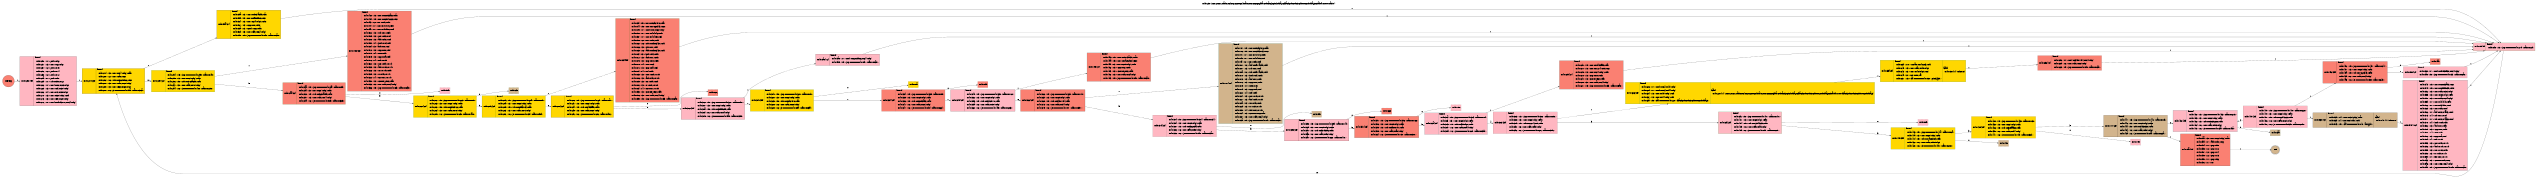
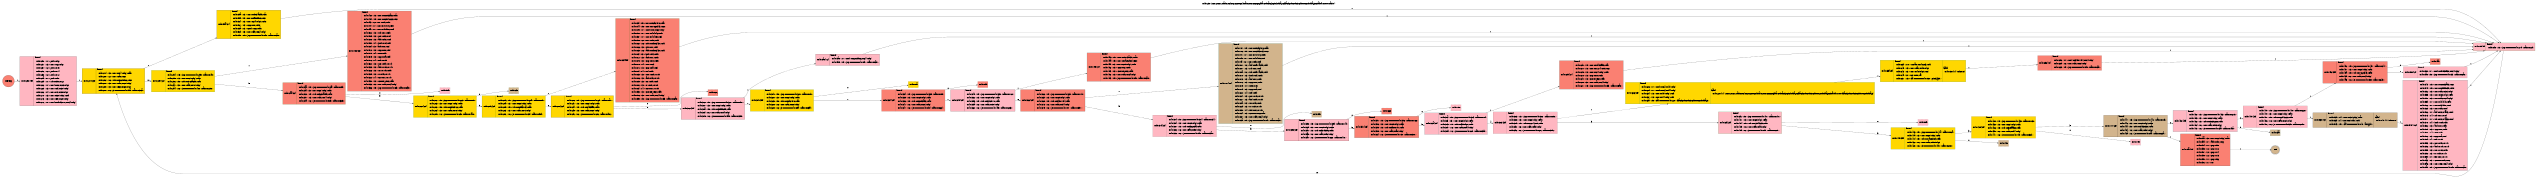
edge "0x401479 [25]" -> "0x401460 [25]": reversed
